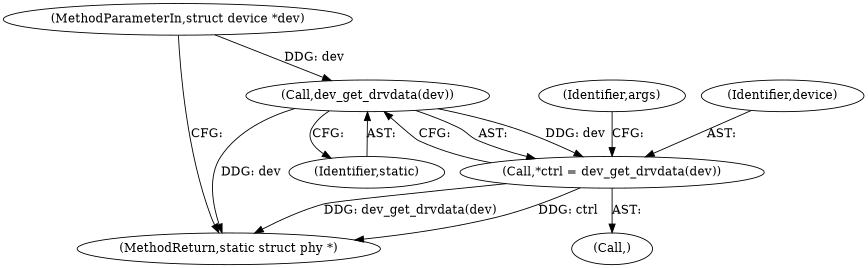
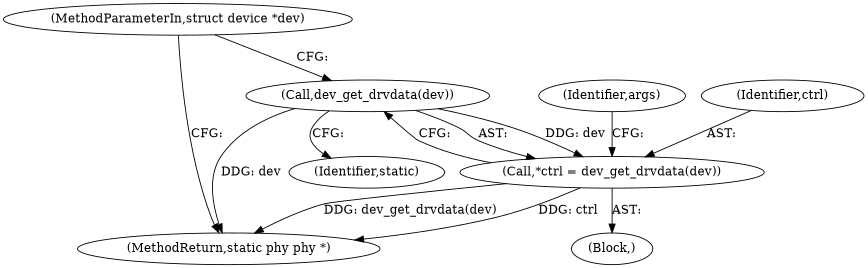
edge "(MethodParameterIn,struct device *dev)" -> "(Call,dev_get_drvdata(dev))": label "DDG: dev" -> "CFG: "
node "(Identifier,device)": label "(Identifier,device)" -> "(Identifier,ctrl)"
edge "(Identifier,static)" -> "(Call,dev_get_drvdata(dev))": removed, label "AST:"
node "(MethodReturn,static struct phy *)": label "(MethodReturn,static struct phy *)" -> "(MethodReturn,static phy phy *)"
node "(Call,)": label "(Call,)" -> "(Block,)"
